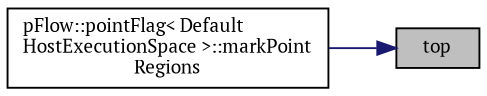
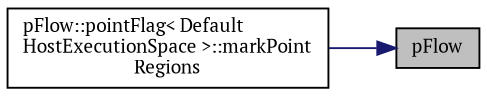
node "top": label "top" -> "pFlow"
